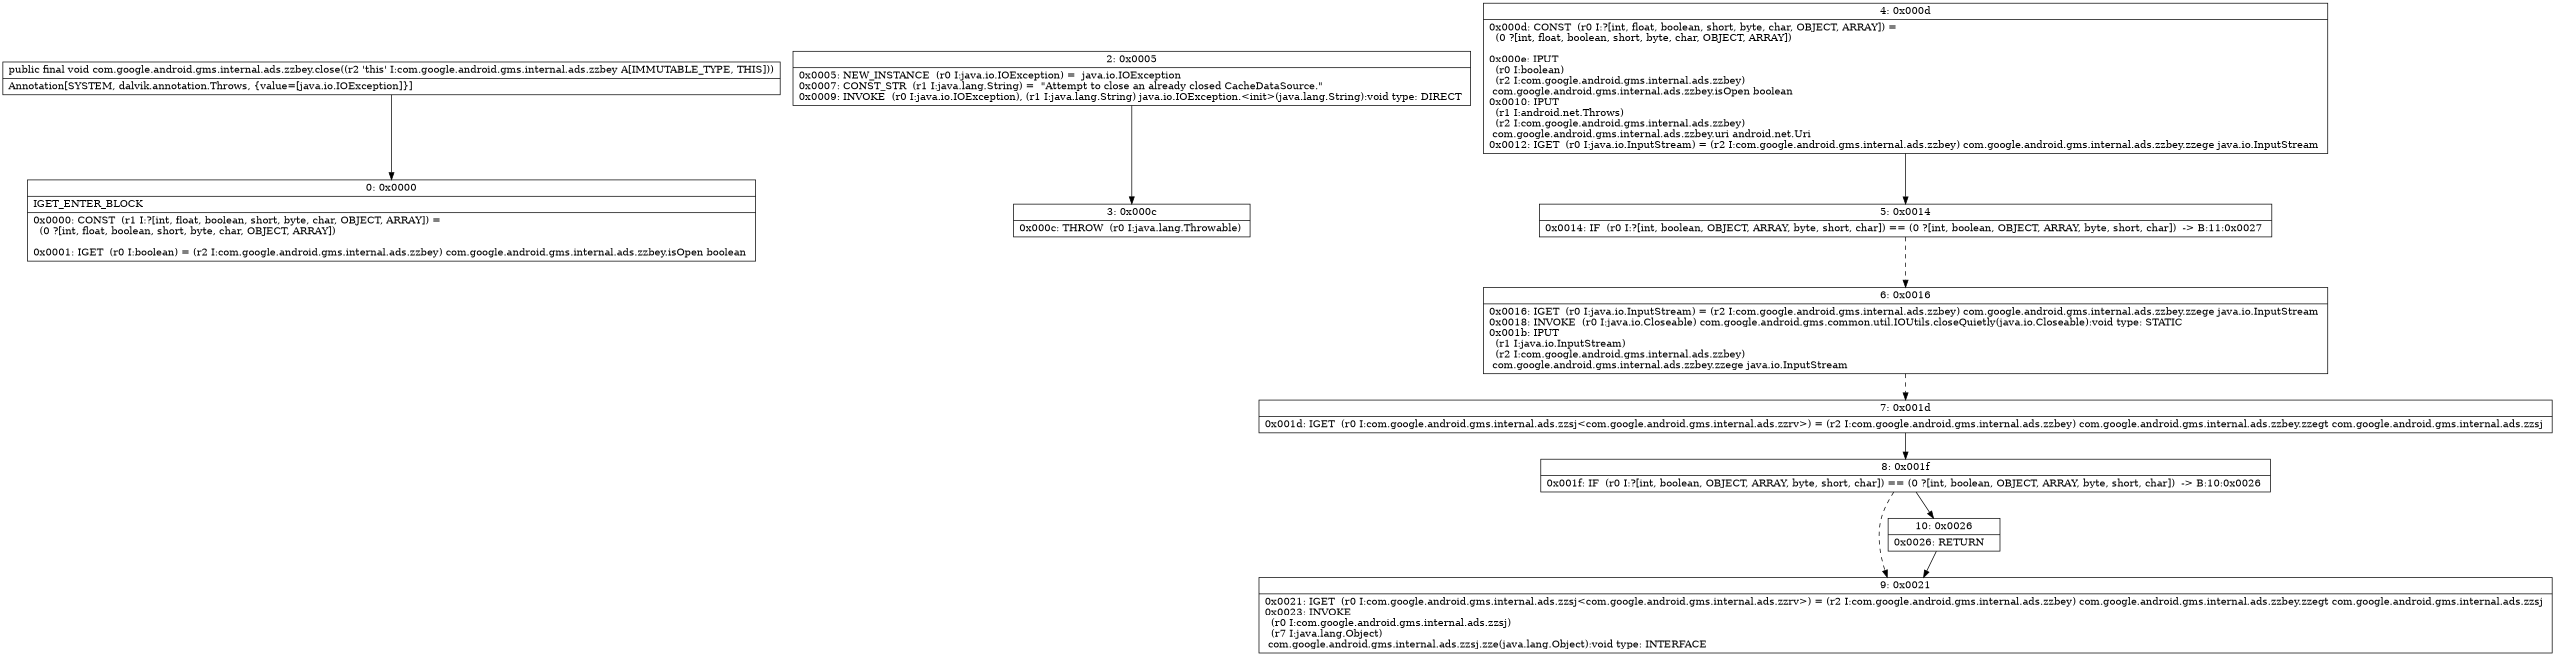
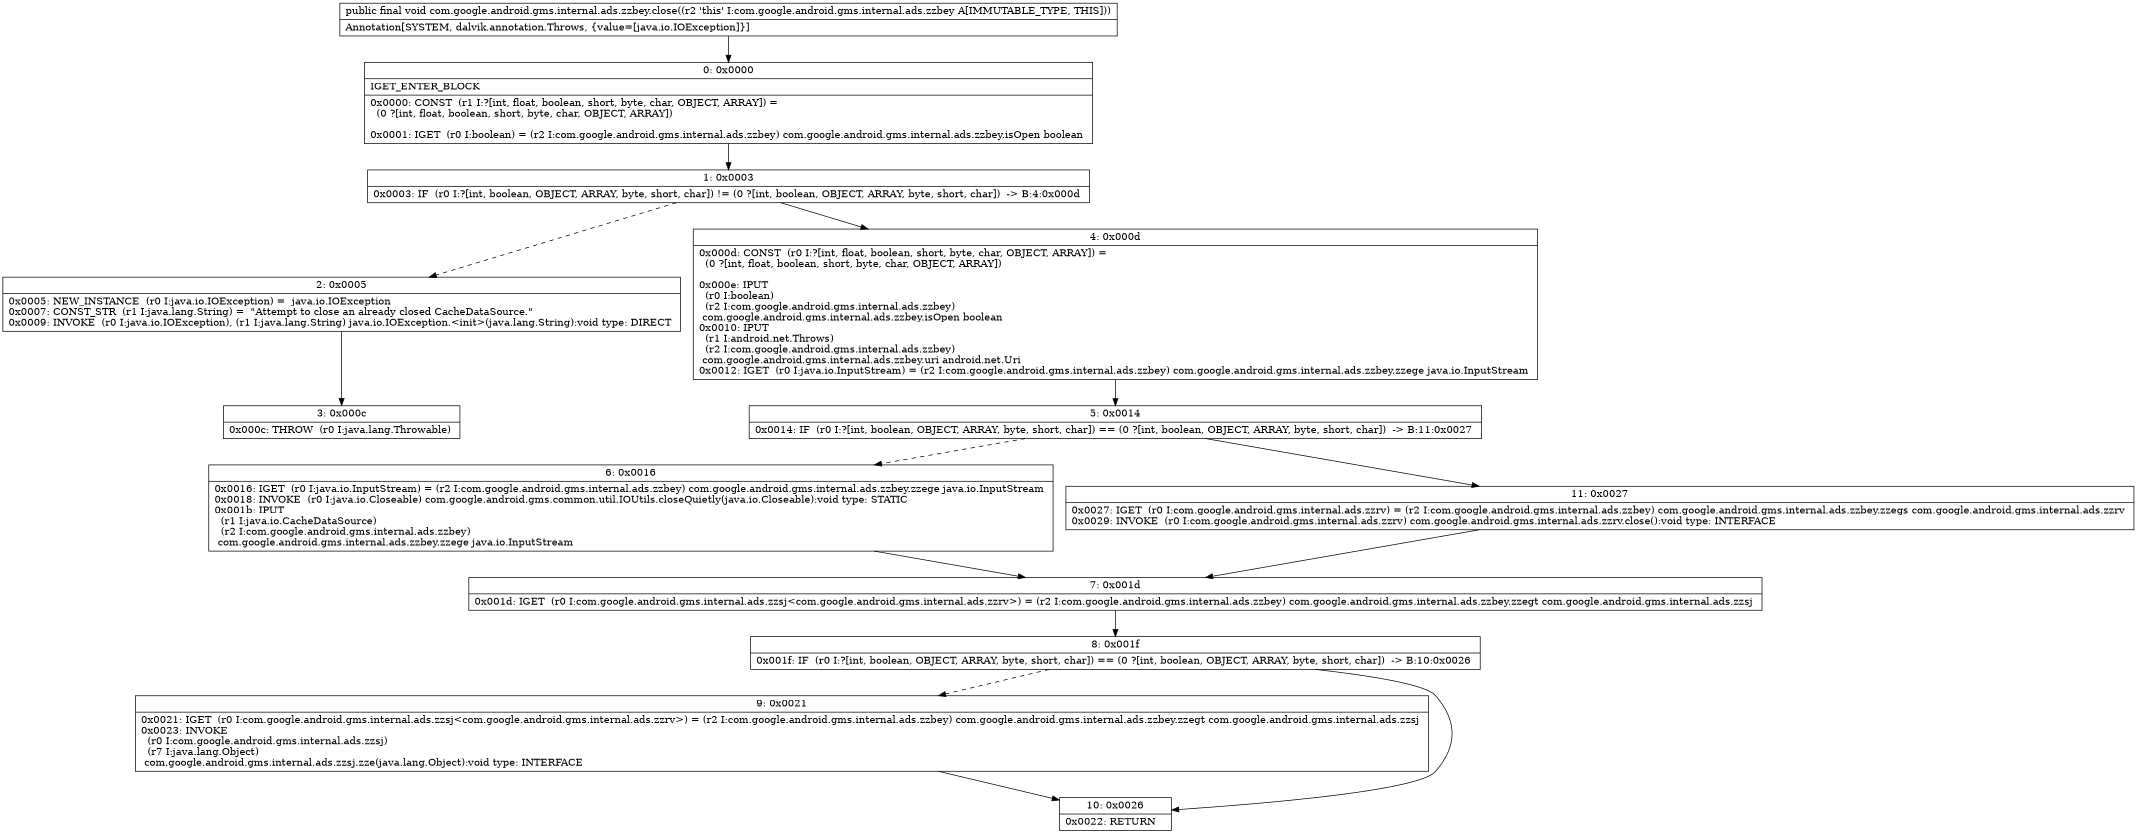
node "1: 0x0003": added
node "6: 0x0016": text "(r1 I:java.io.InputStream)" -> "(r1 I:java.io.CacheDataSource)"
edge "6: 0x0016" -> "7: 0x001d": style dashed -> solid
node "11: 0x0027": added
node "10: 0x0026": text "0x0026: RETURN" -> "0x0022: RETURN"
edge "10: 0x0026" -> "9: 0x0021": reversed
